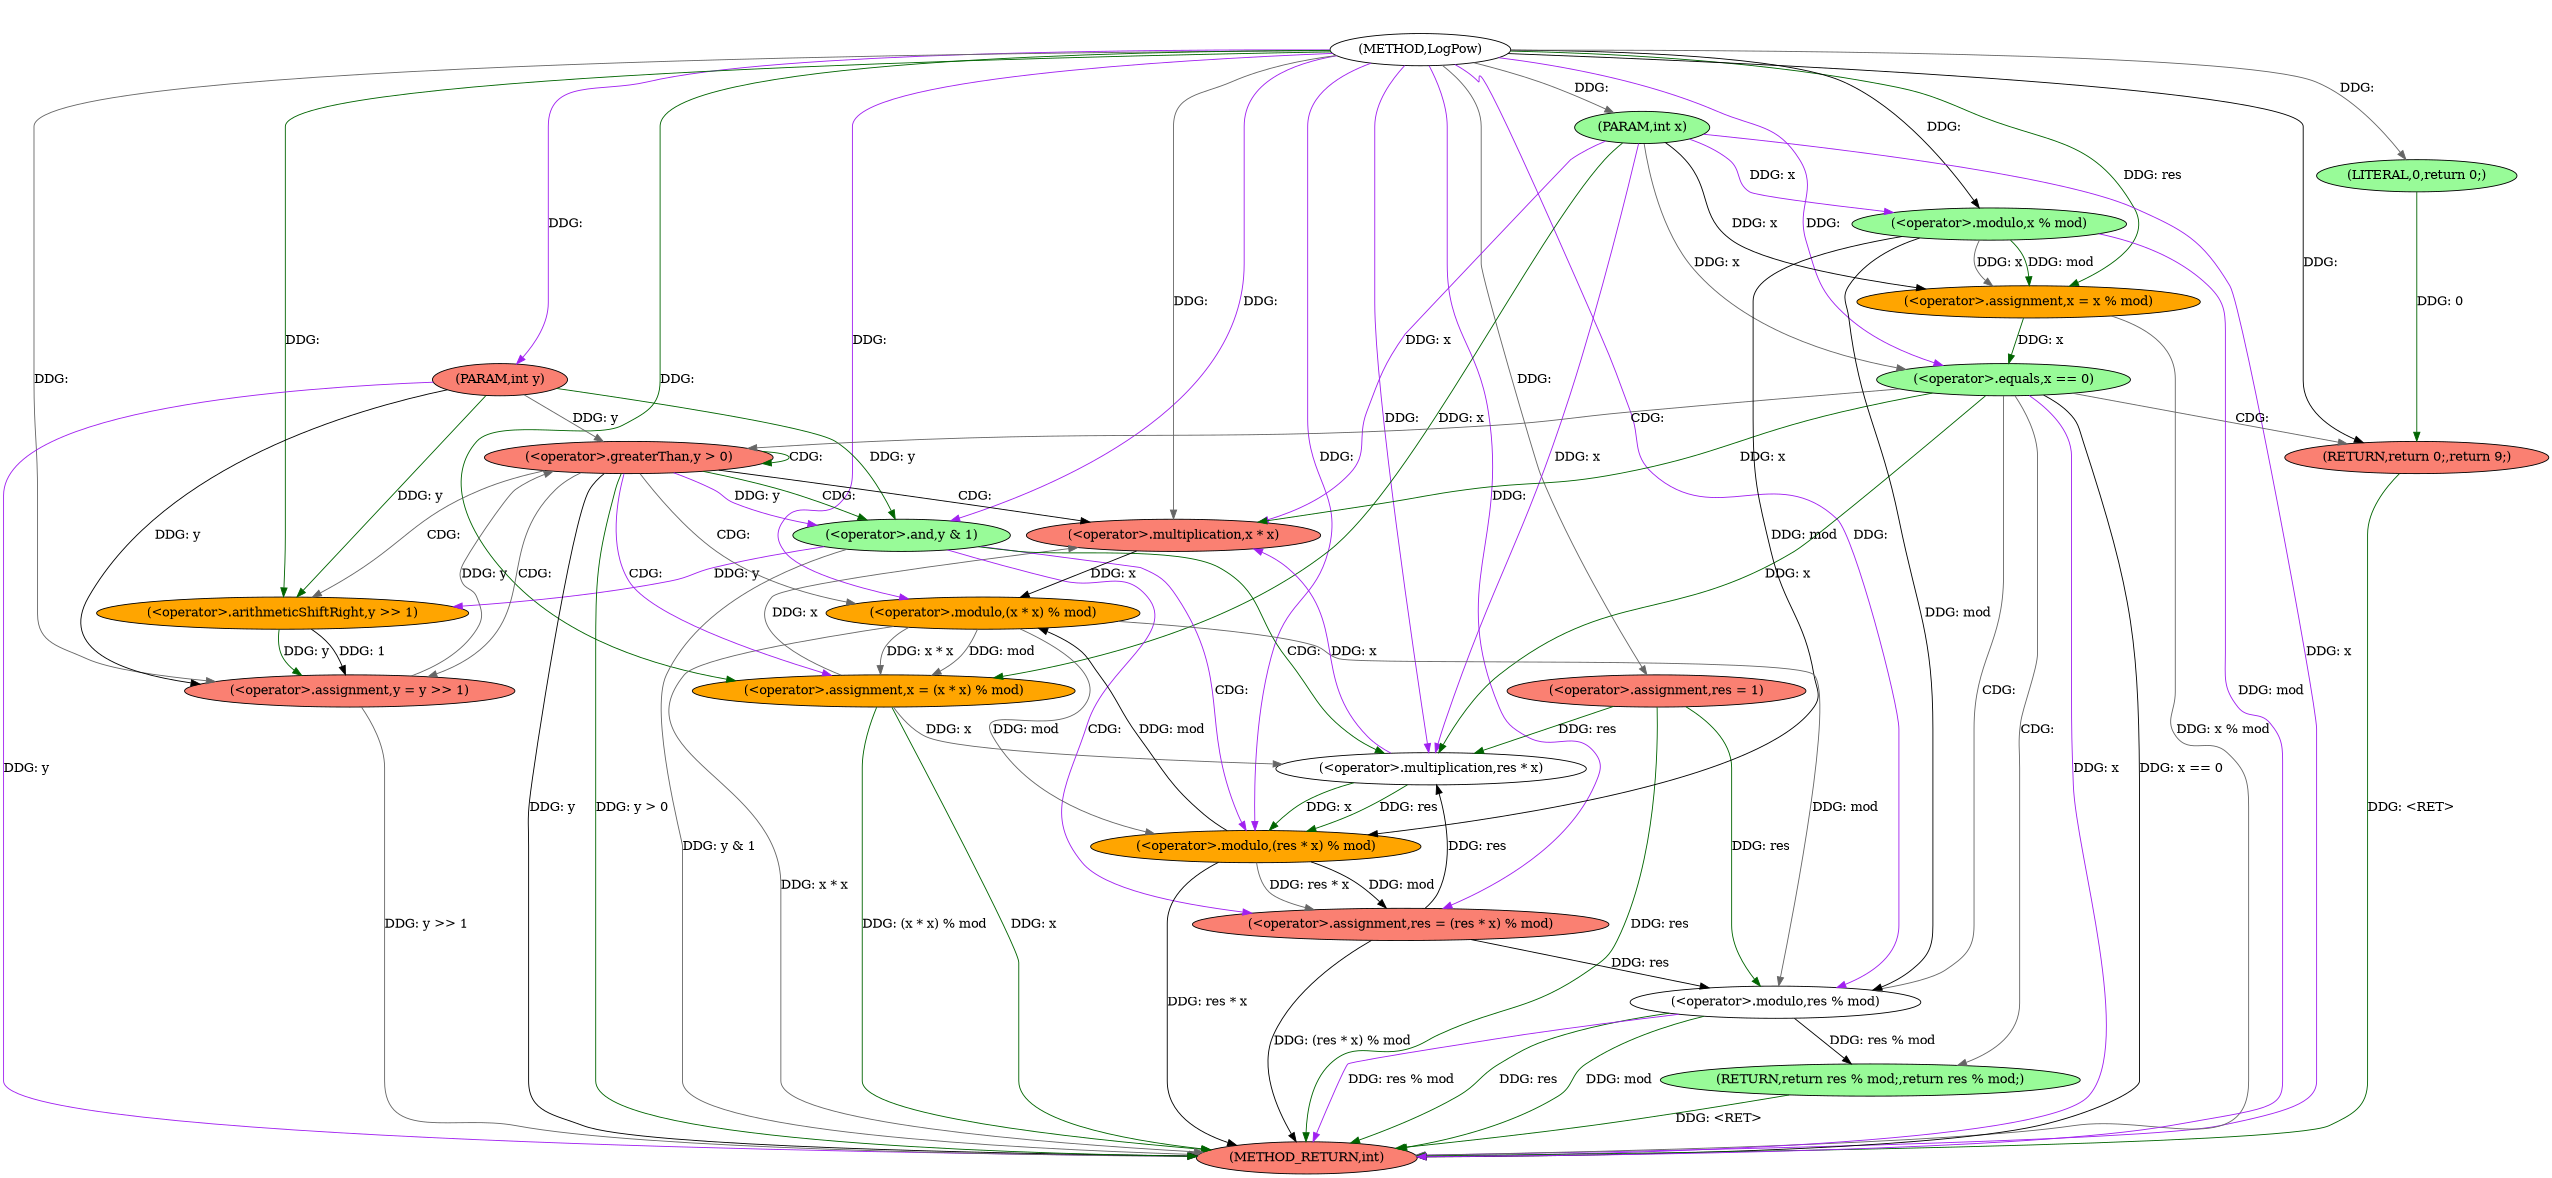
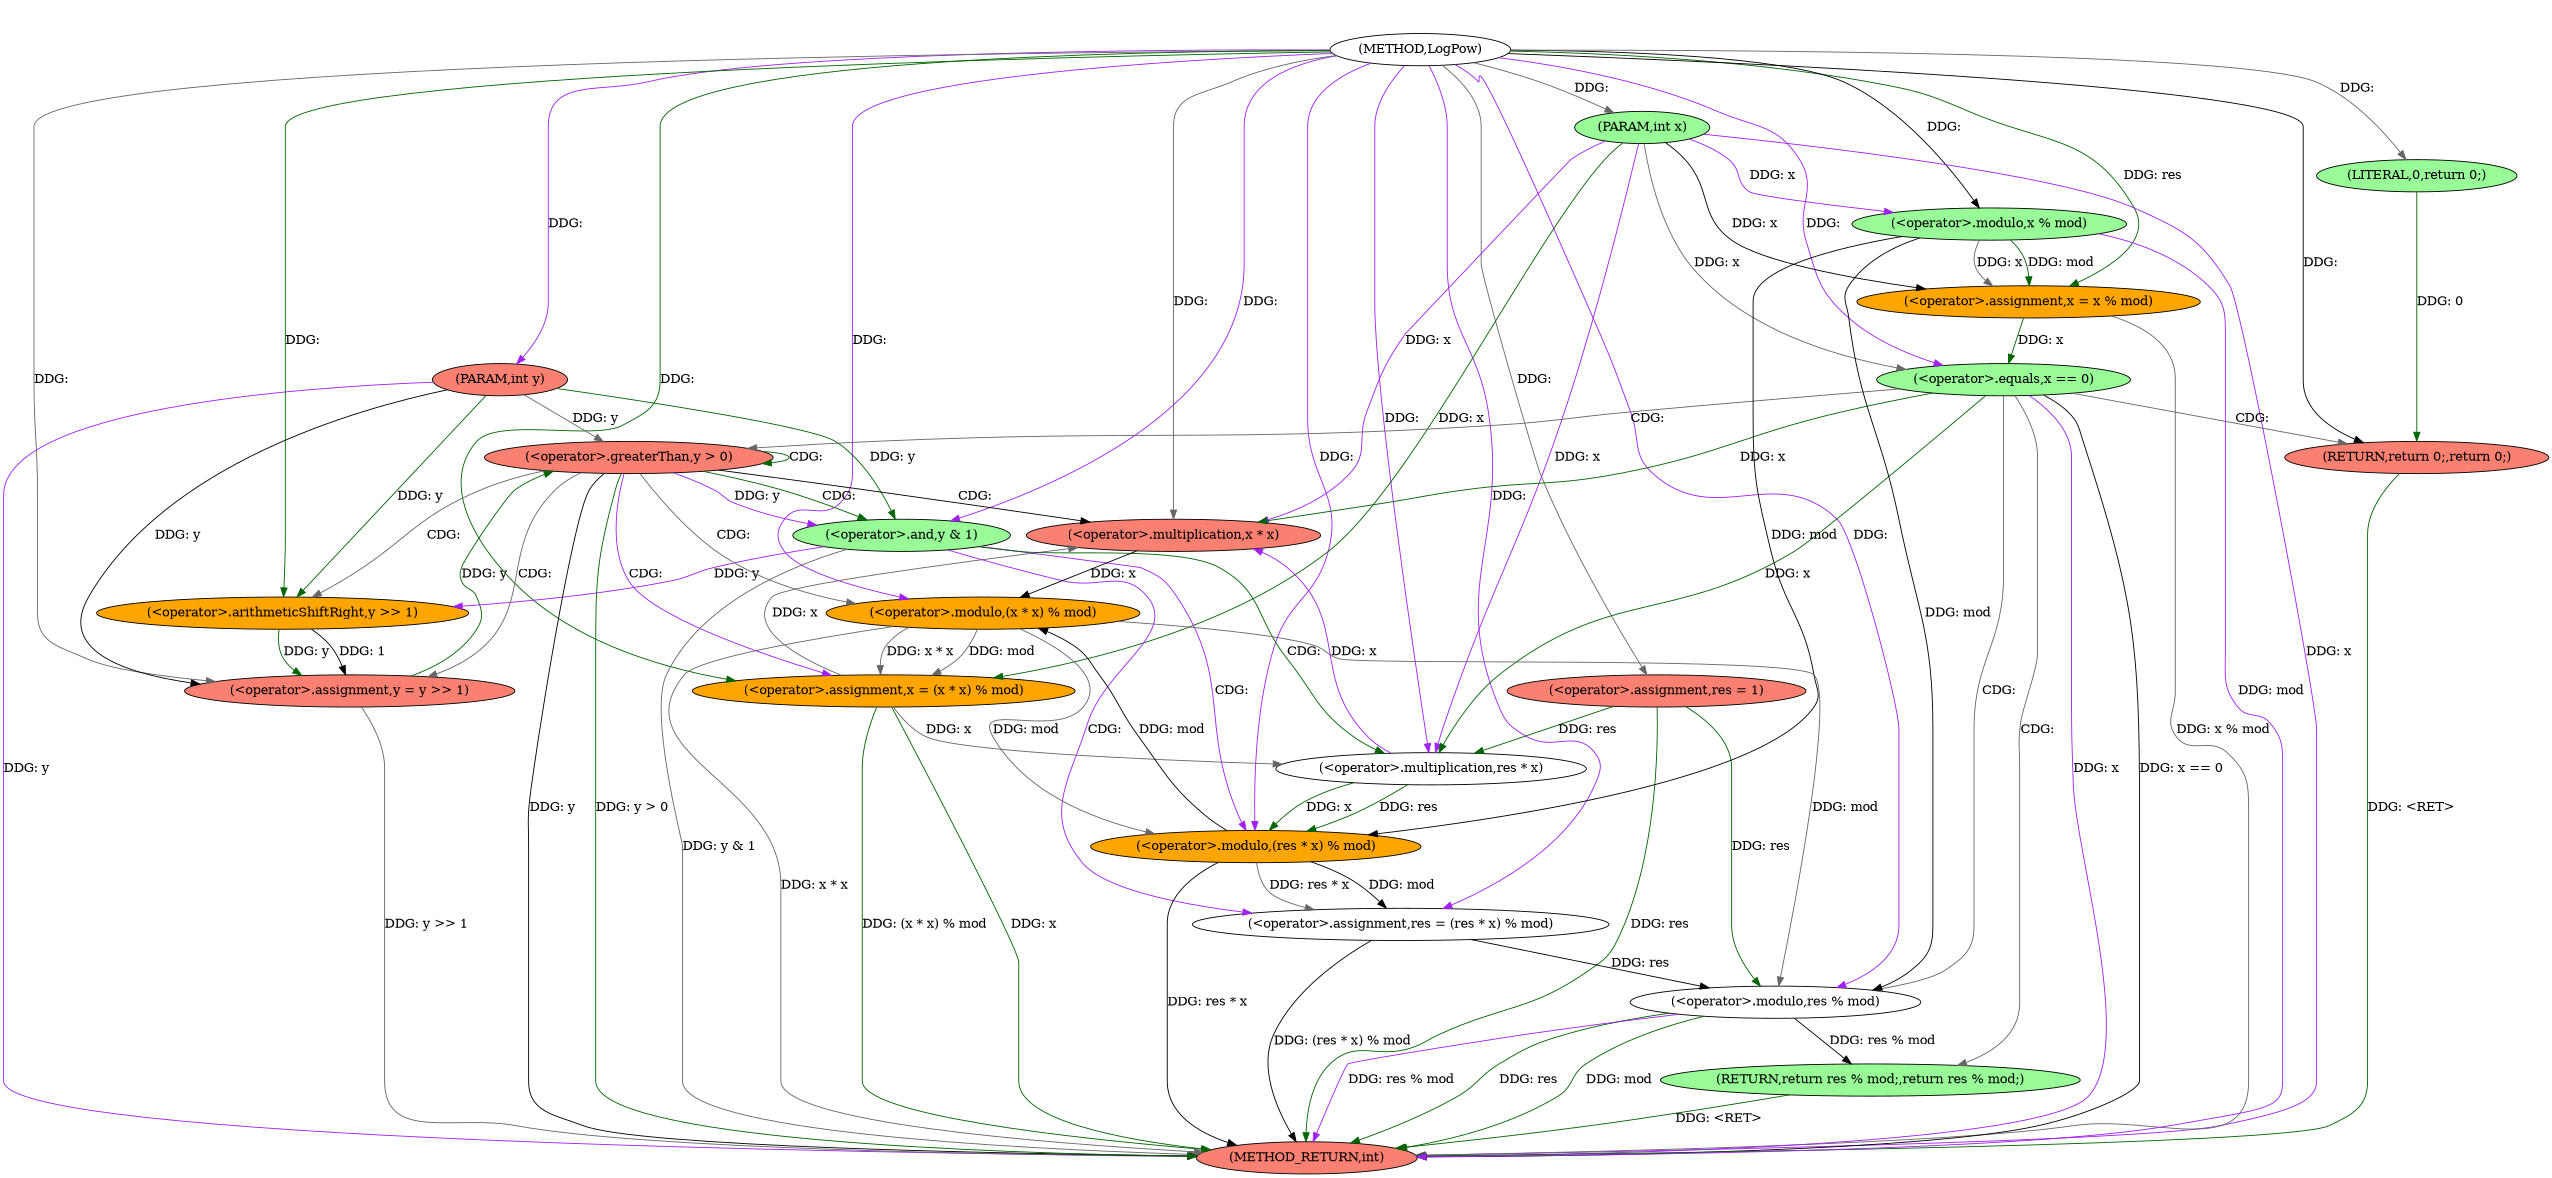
node "(RETURN,return 0;,return 9;)": label "(RETURN,return 0;,return 9;)" -> "(RETURN,return 0;,return 0;)"
edge "(<operator>.assignment,y = y >> 1)" -> "(<operator>.greaterThan,y > 0)": color gray40 -> darkgreen
edge "(<operator>.assignment,res = (res * x) % mod)" -> "(<operator>.multiplication,res * x)": removed, label "DDG: res"
node "(<operator>.assignment,res = (res * x) % mod)": fillcolor salmon -> white
